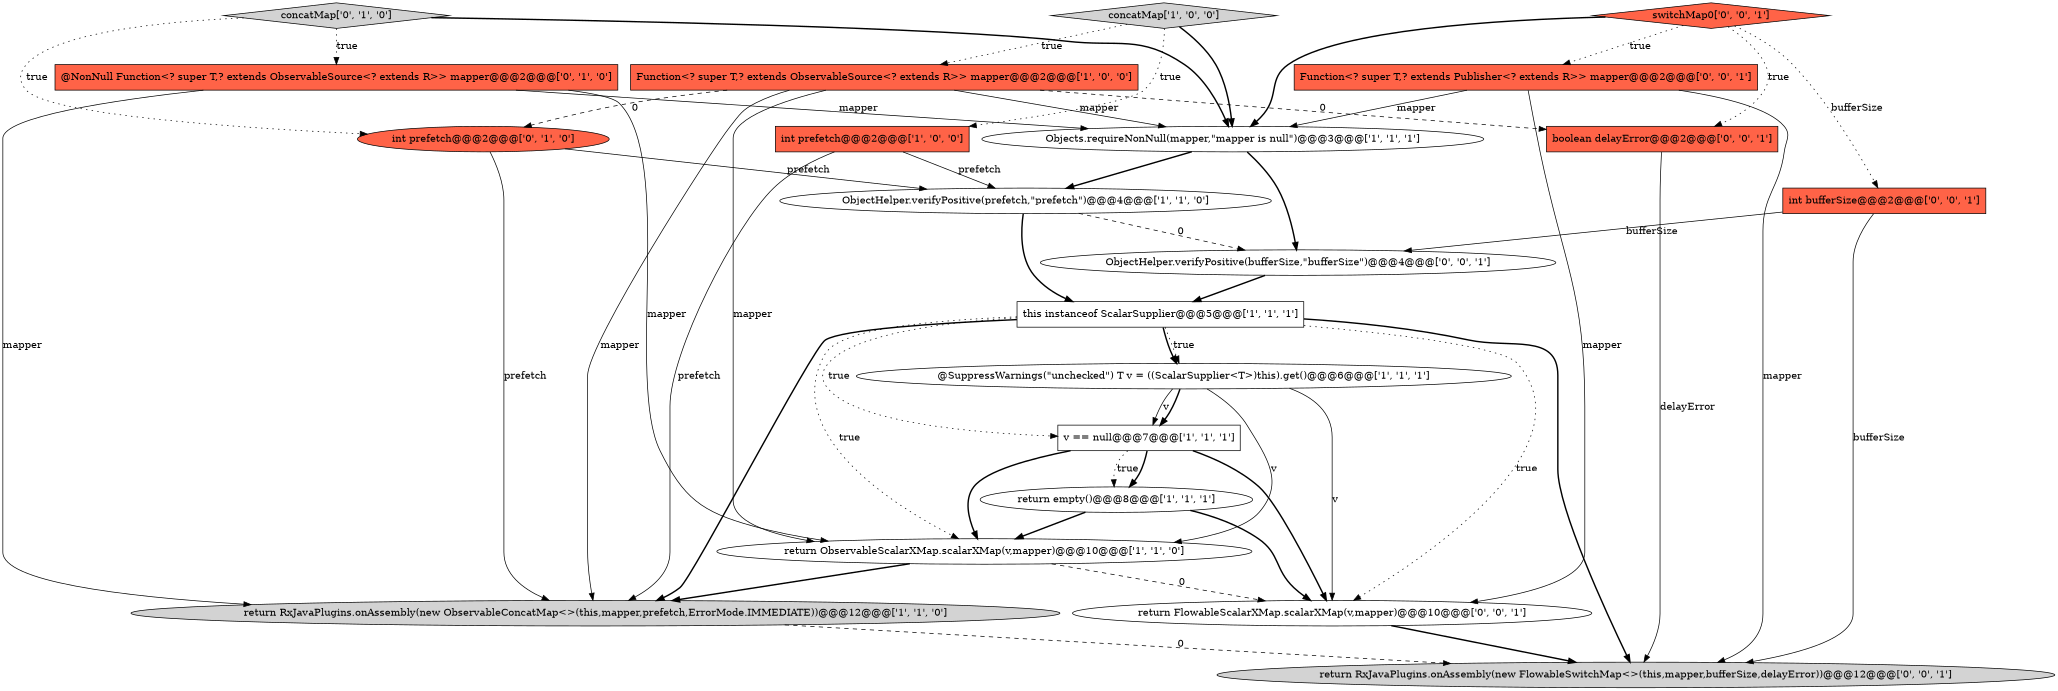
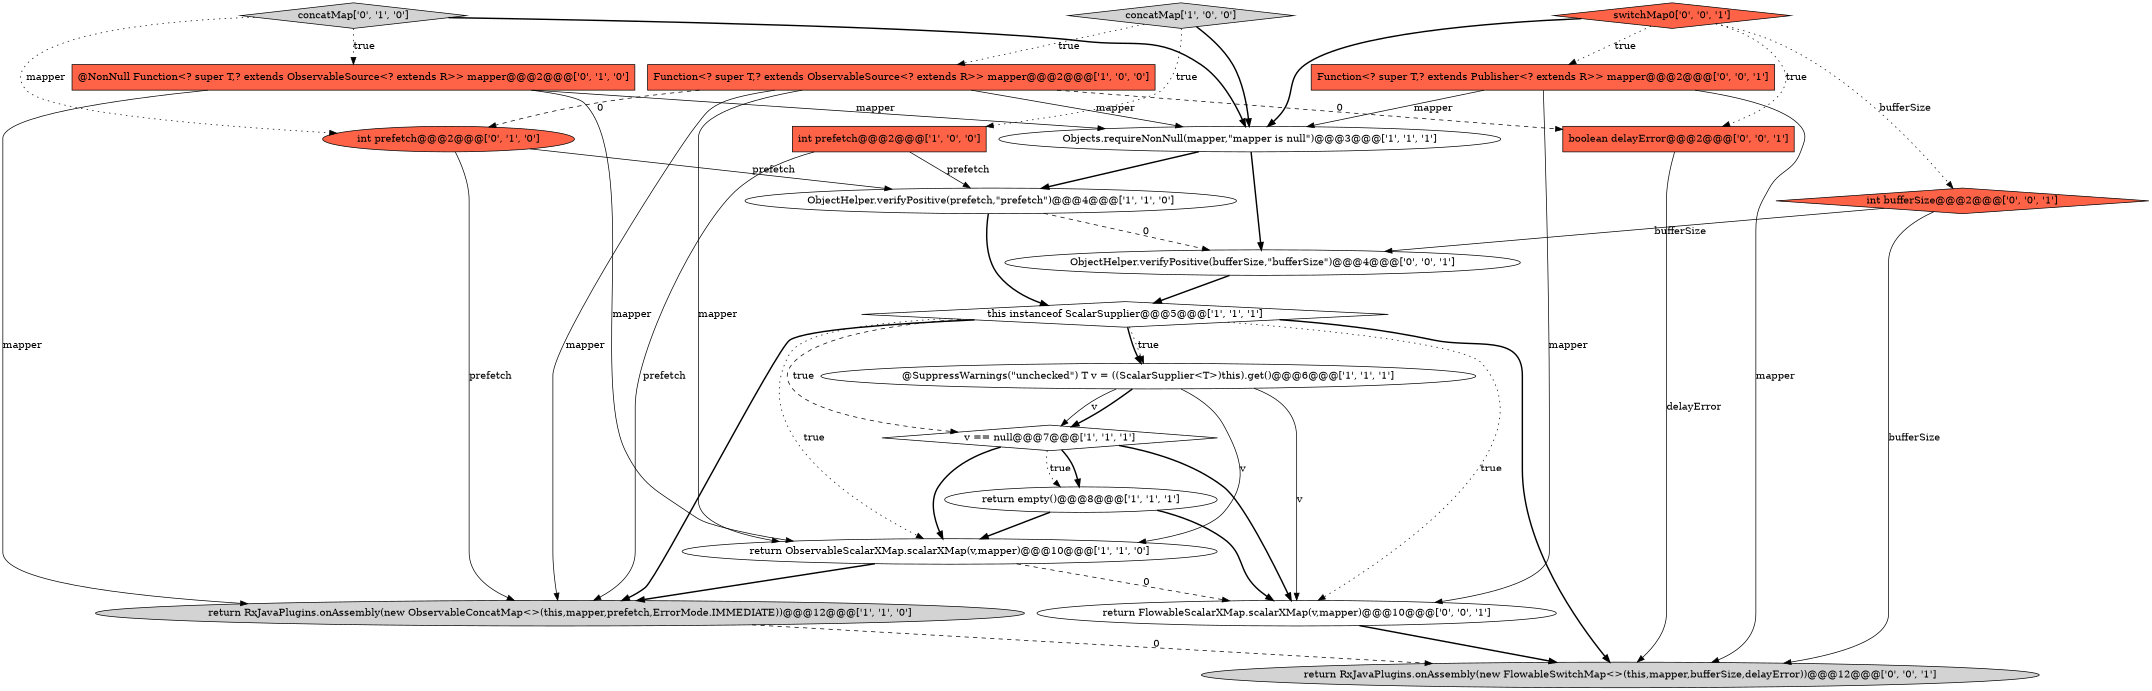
edge "concatMap['0', '1', '0']" -> "int prefetch@@@2@@@['0', '1', '0']": label "true" -> "mapper"
node "int bufferSize@@@2@@@['0', '0', '1']": shape box -> diamond
node "this instanceof ScalarSupplier@@@5@@@['1', '1', '1']": shape box -> diamond
edge "this instanceof ScalarSupplier@@@5@@@['1', '1', '1']" -> "v == null@@@7@@@['1', '1', '1']": style dotted -> dashed
node "v == null@@@7@@@['1', '1', '1']": shape box -> diamond
